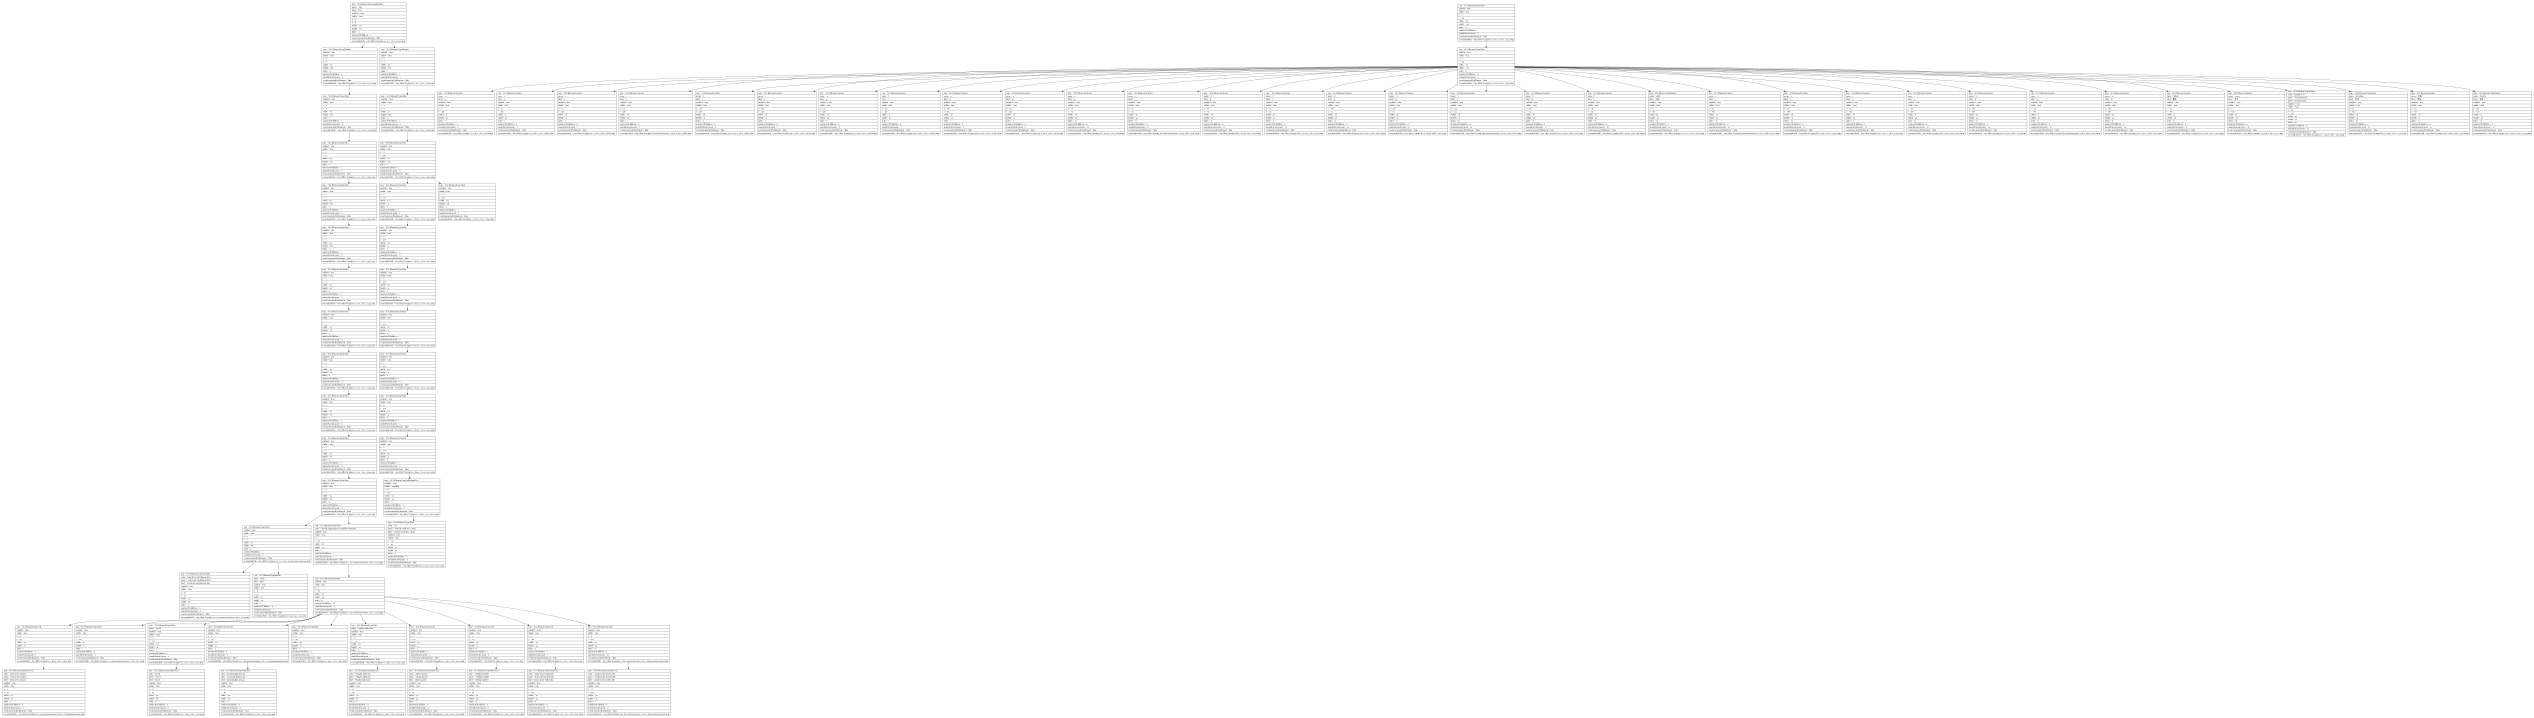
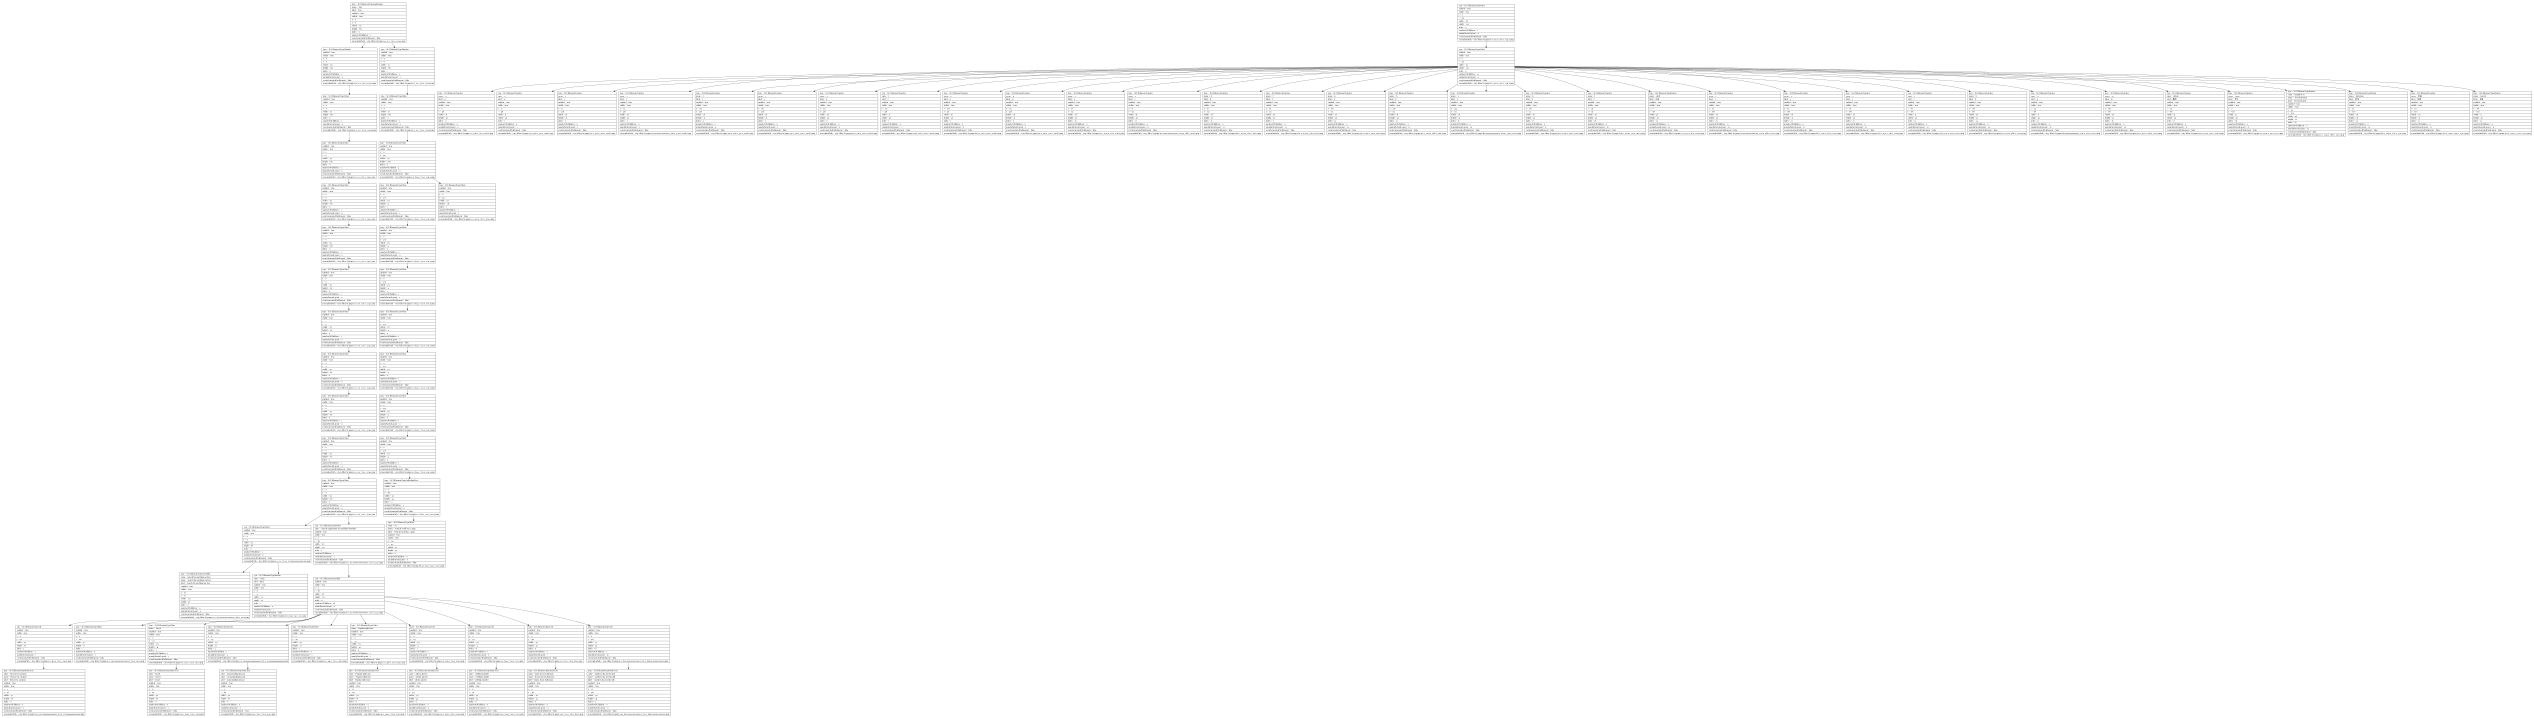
node "type = XCUIElementTypeCollectionView": text "visible = anything" -> "visible = true"
